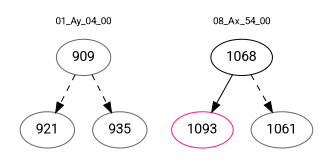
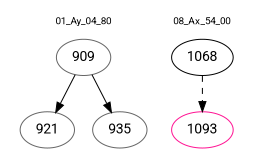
cluster "01_Ay_04_00": label "01_Ay_04_00" -> "01_Ay_04_80"
edge "909" -> "921": style dashed -> solid
edge "909" -> "935": style dashed -> solid
edge "1068" -> "1093": style solid -> dashed
node "1061": removed
